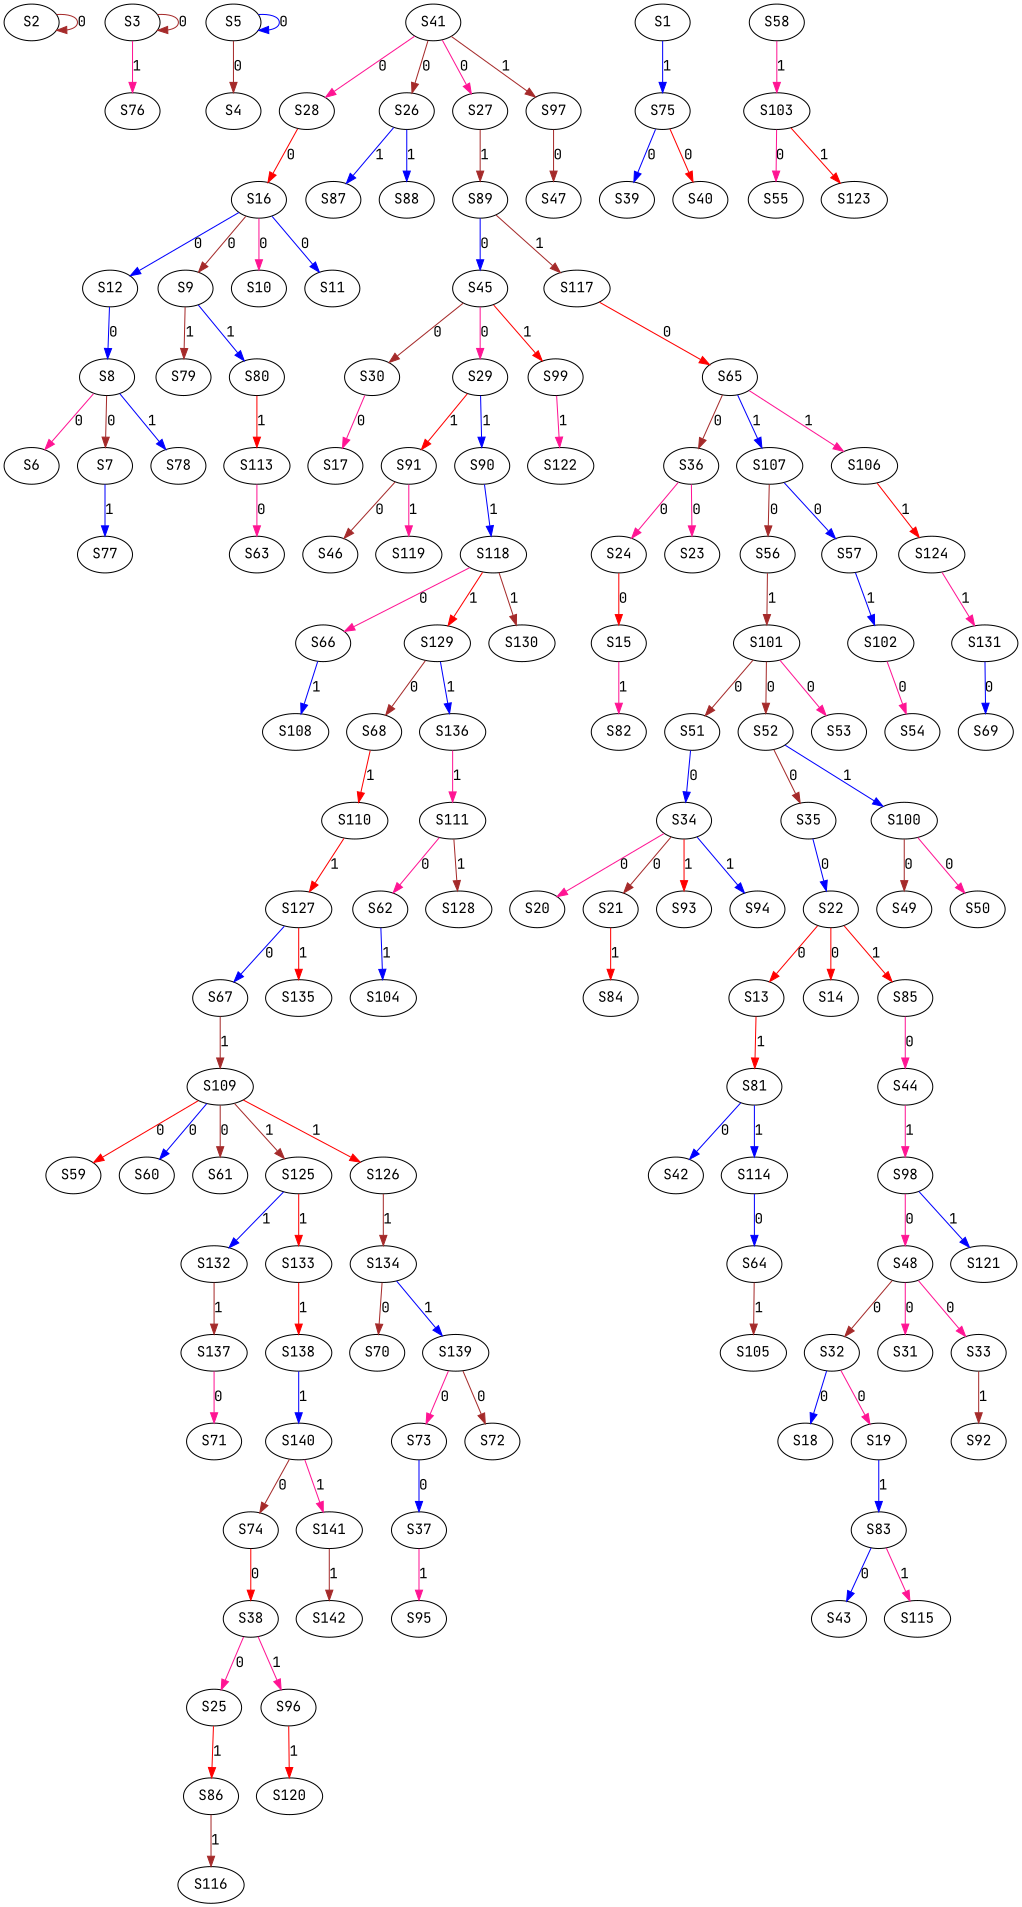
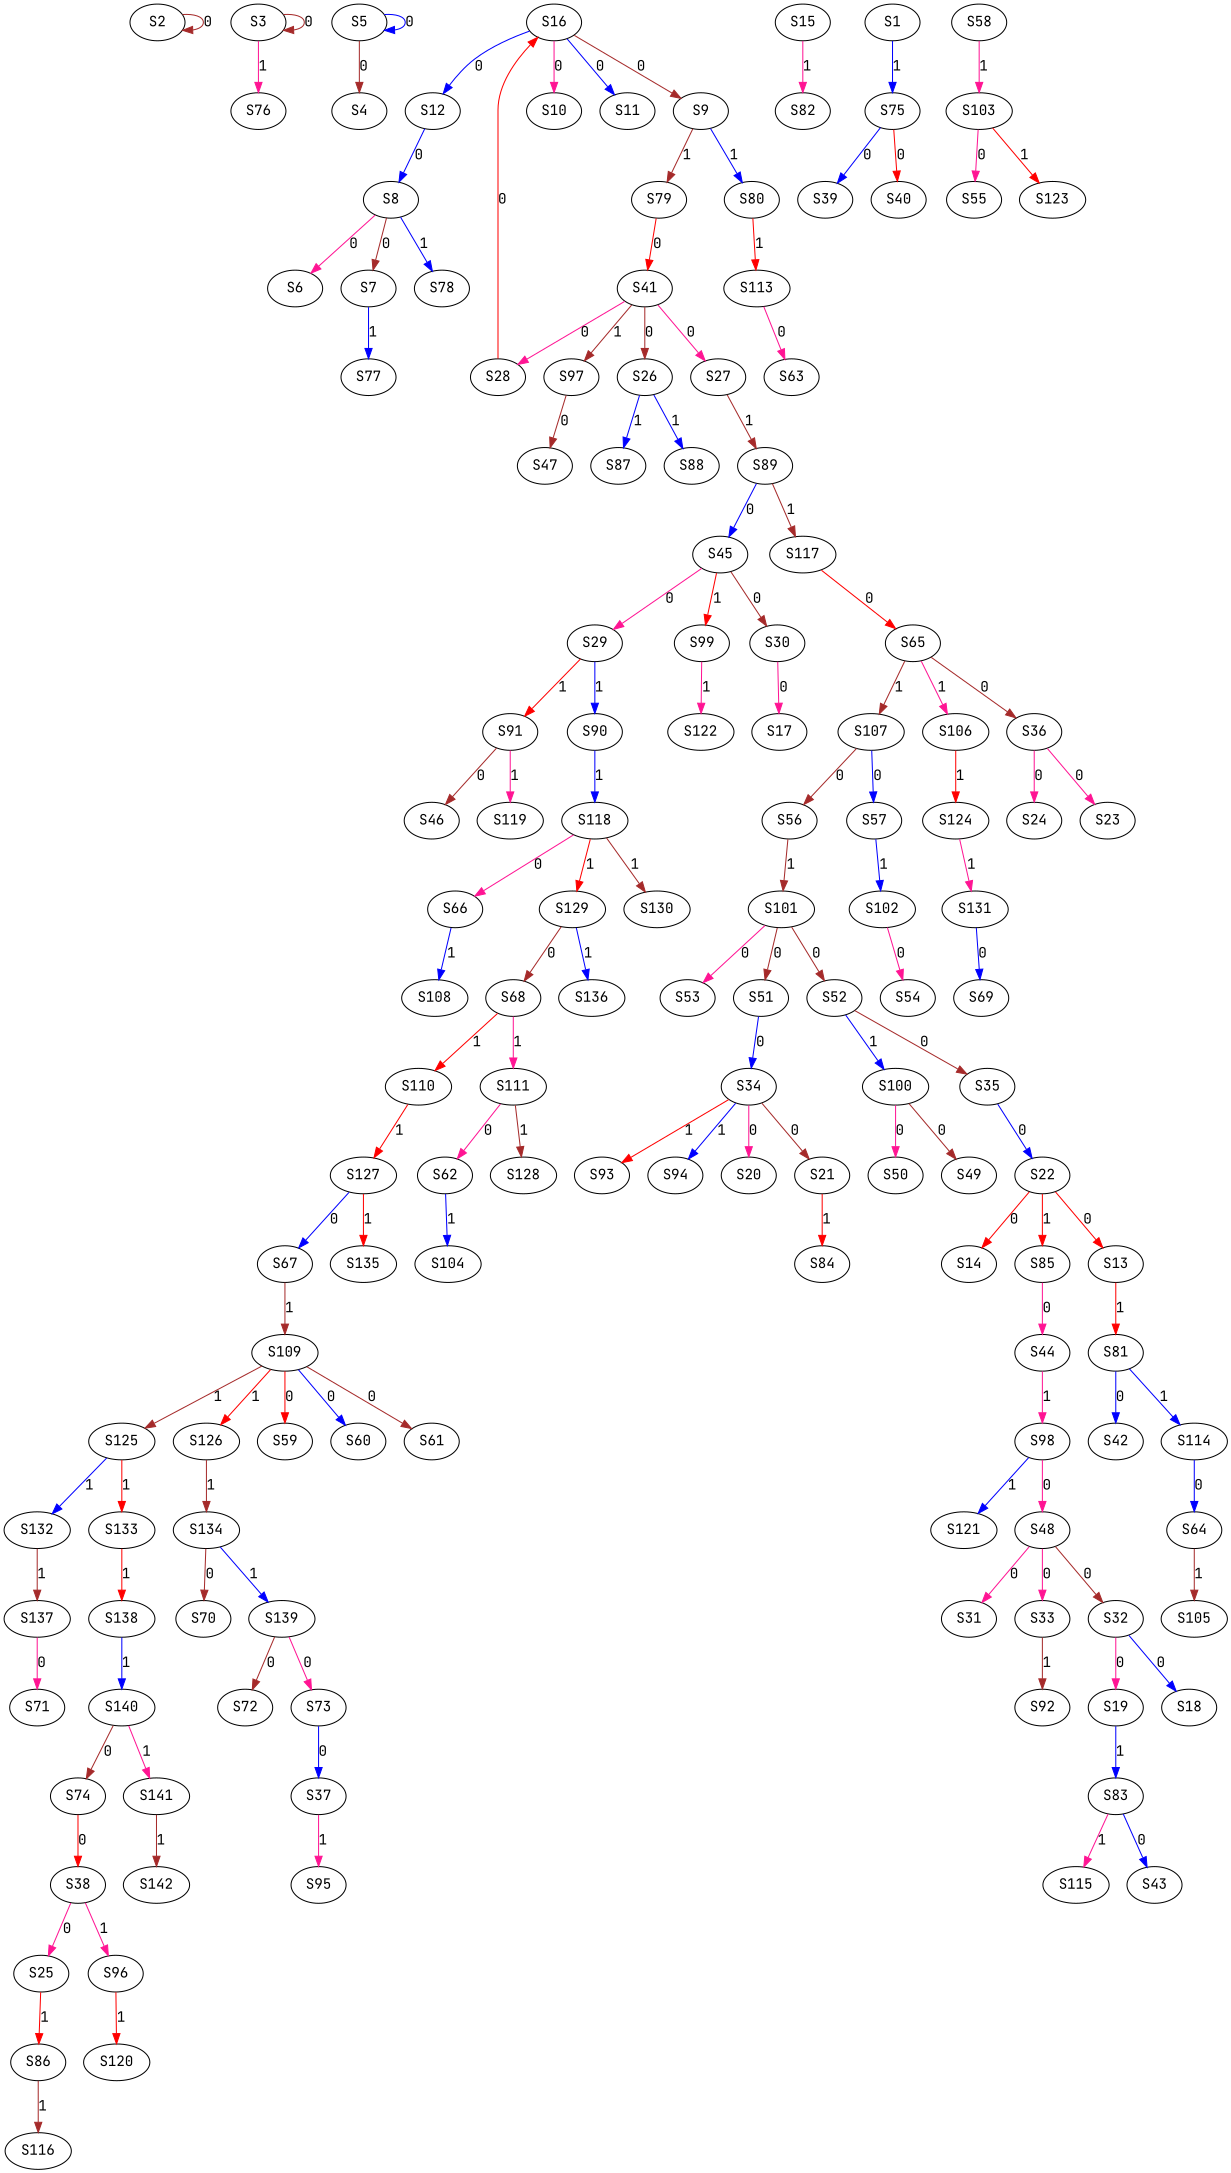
edge "S79" -> "S41": added, label "0"
edge "S65" -> "S107": color blue -> brown
edge "S24" -> "S15": removed, label "0"
edge "S136" -> "S111": now "S68" -> "S111"
